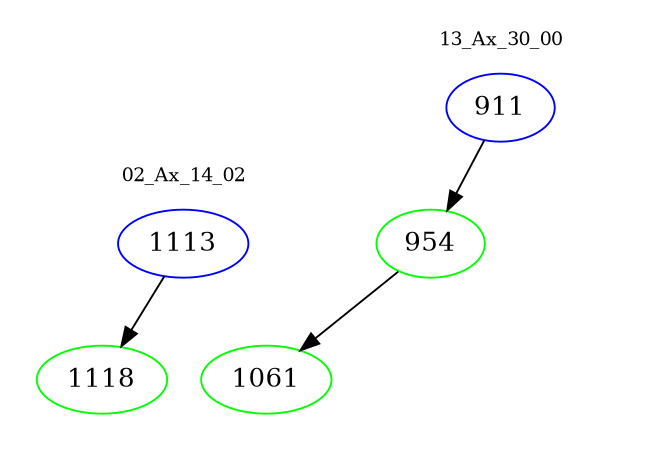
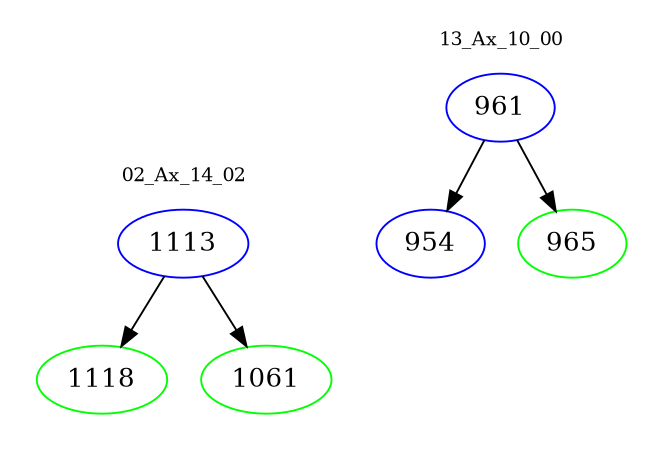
cluster "13_Ax_30_00": label "13_Ax_30_00" -> "13_Ax_10_00"
node "911": label "911" -> "961"
node "954": color green -> blue
node "965": added
edge "954" -> "1061": now "1113" -> "1061"
